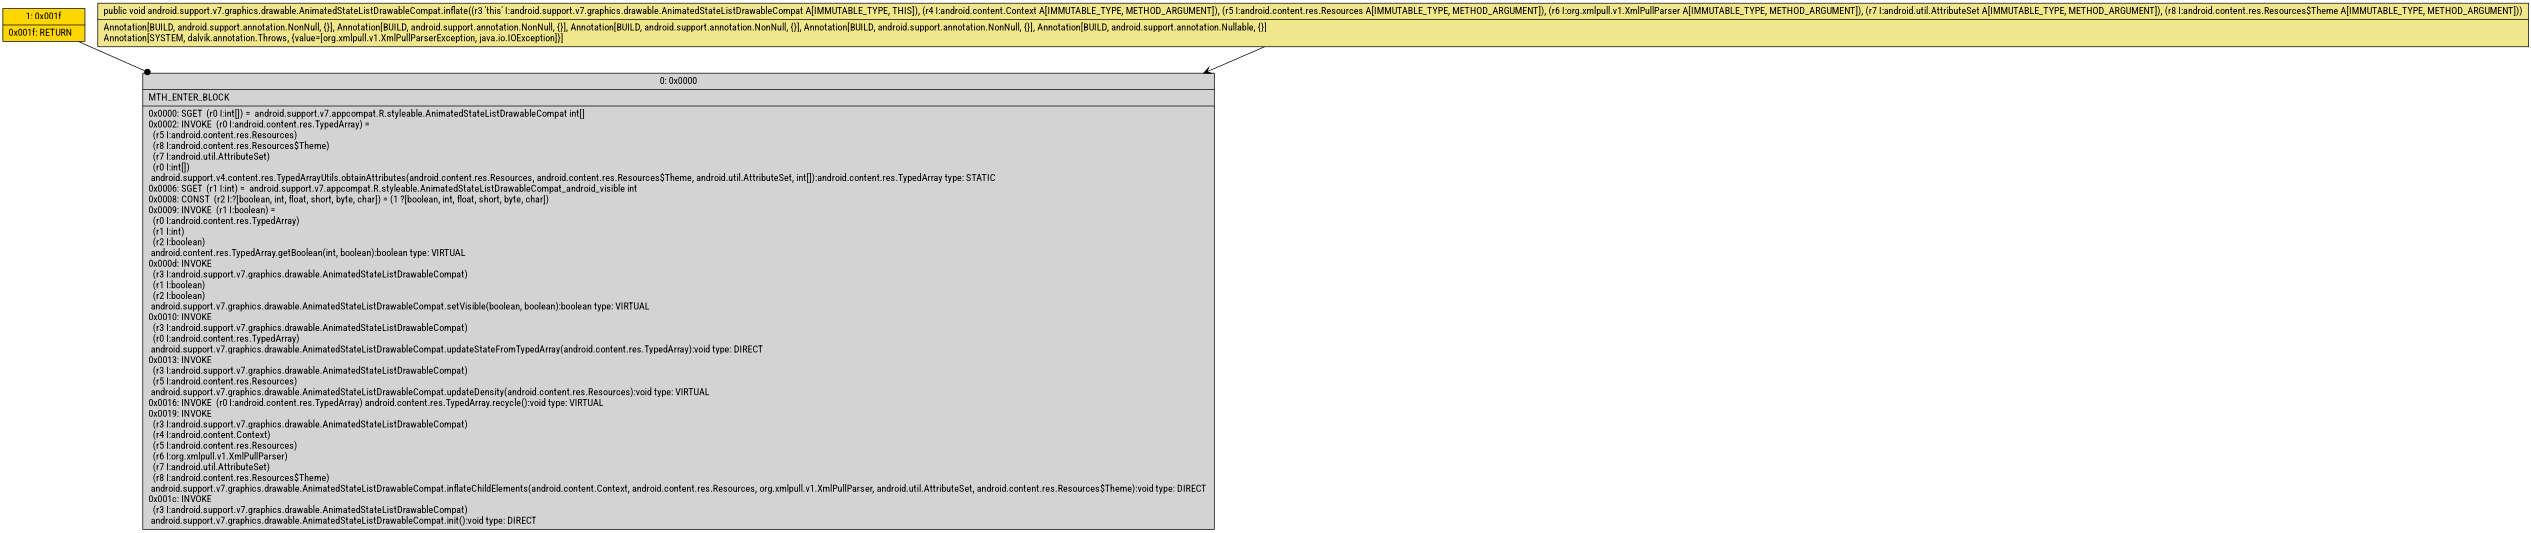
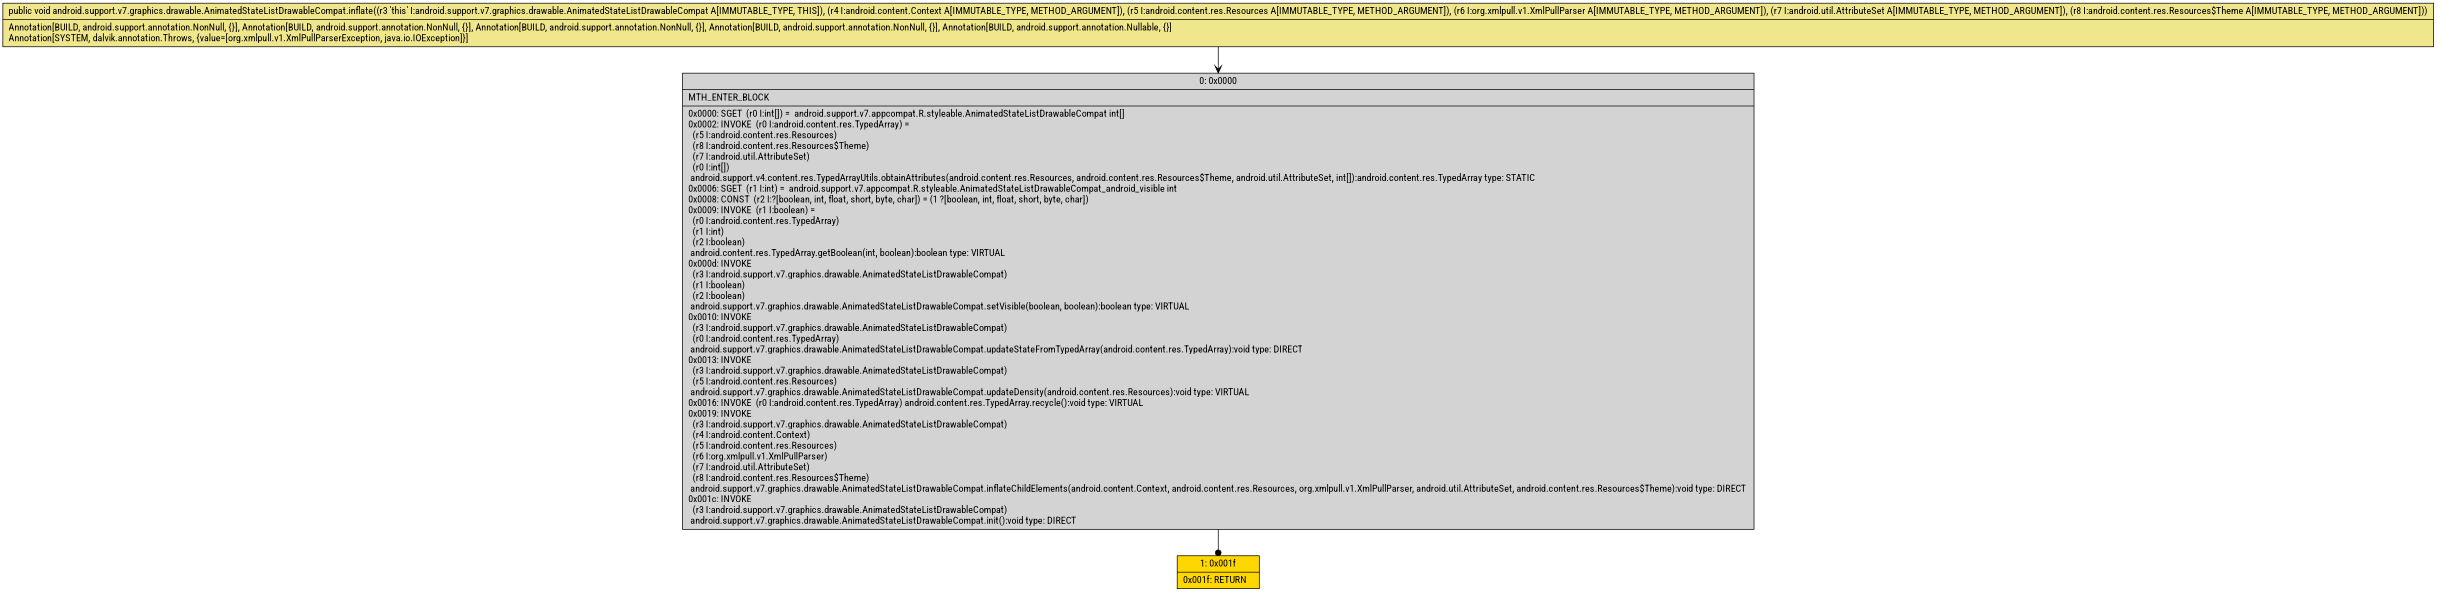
edge "1: 0x001f" -> "0: 0x0000": reversed
